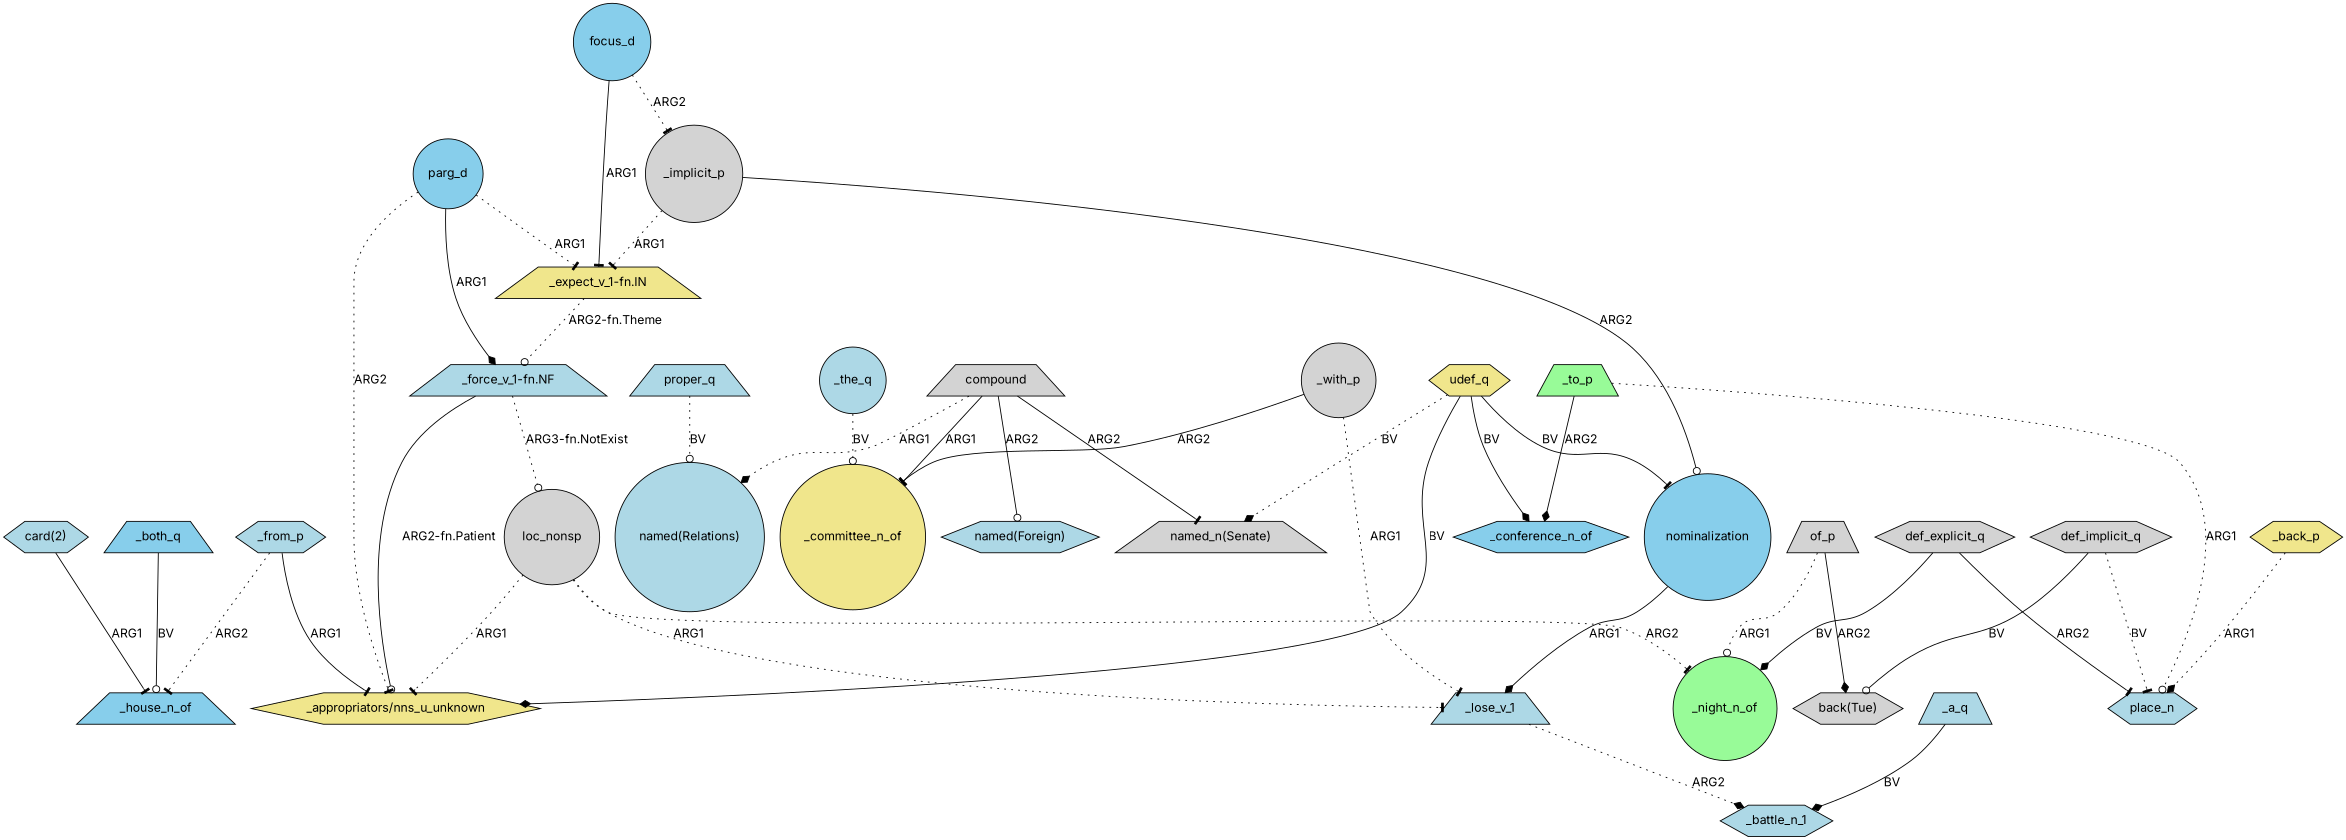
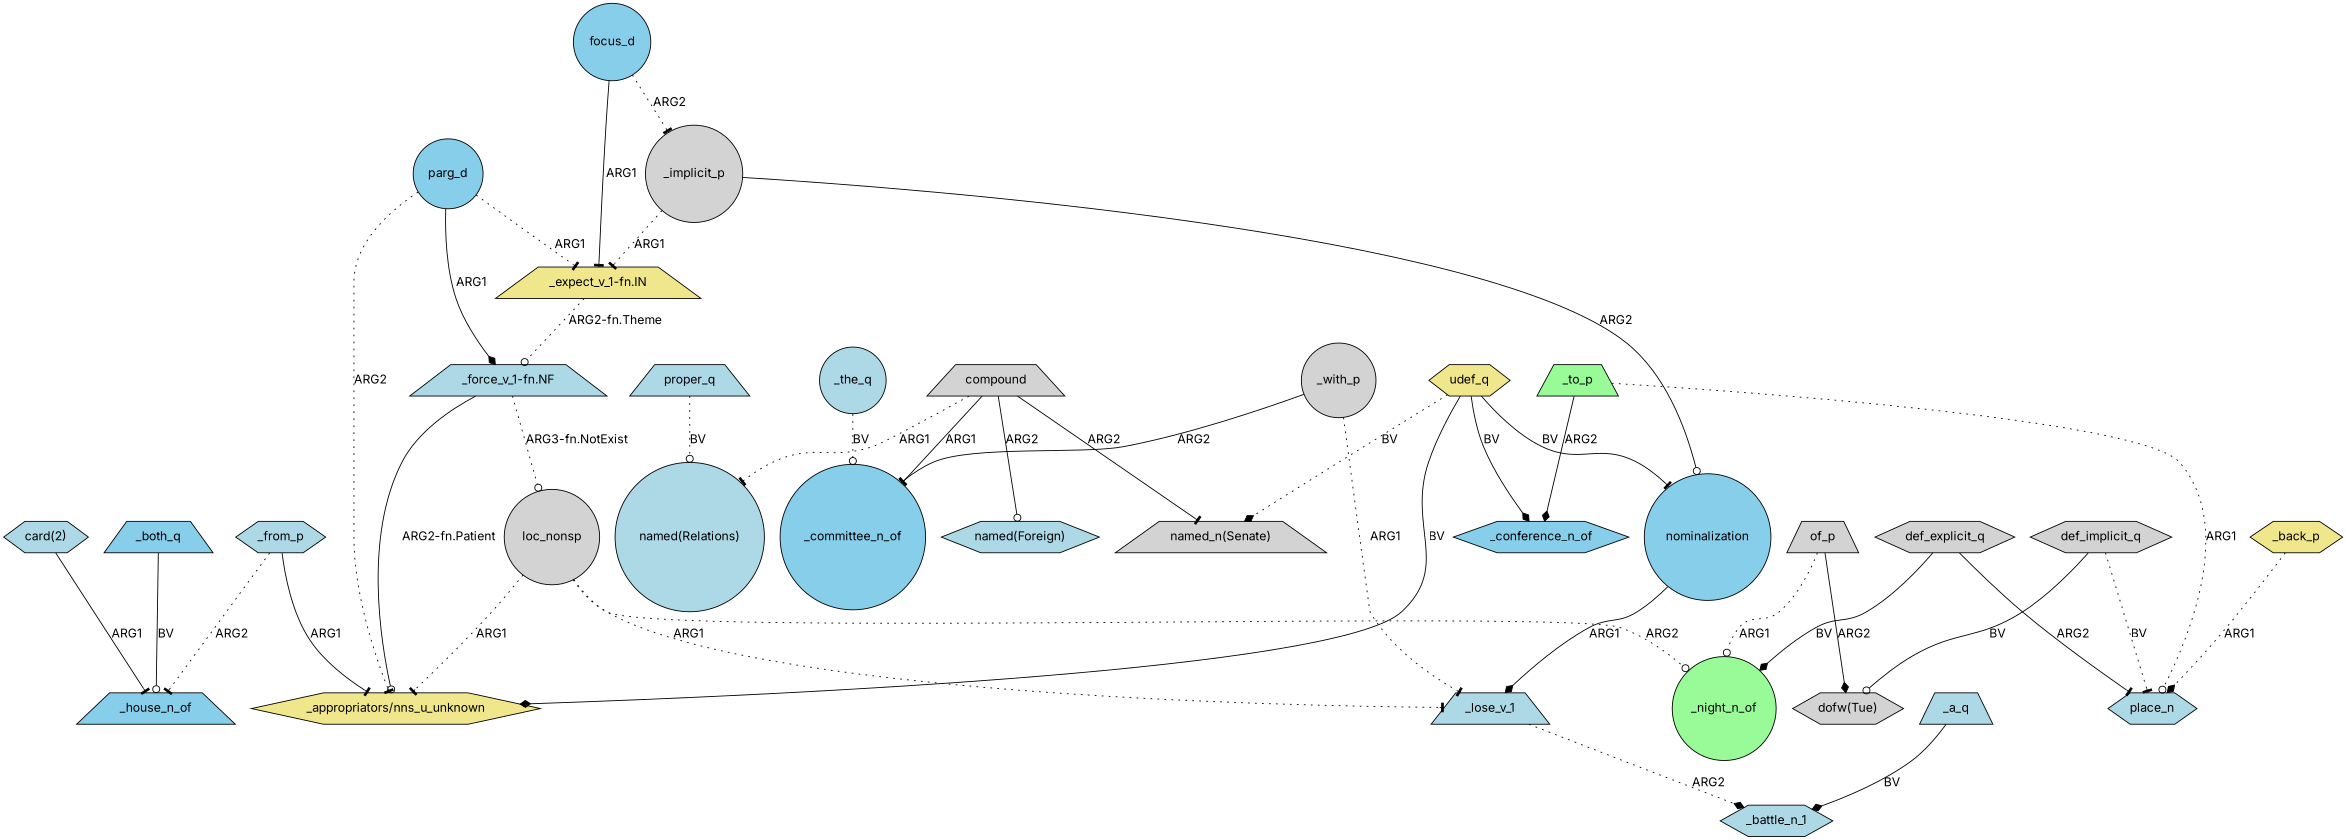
edge "compound" -> "named(Relations)": arrowhead diamond -> tee
node "_committee_n_of": fillcolor khaki -> skyblue
edge "loc_nonsp" -> "_night_n_of": arrowhead tee -> odot
node "back(Tue)": label "back(Tue)" -> "dofw(Tue)"
